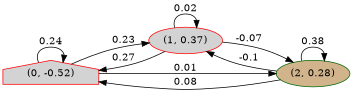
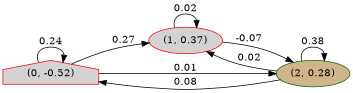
edge "(0, -0.52)" -> "(1, 0.37)": label "0.23" -> "0.27"
edge "(2, 0.28)" -> "(1, 0.37)": label "-0.1" -> "0.02"
edge "(1, 0.37)" -> "(0, -0.52)": removed, label "0.27"
